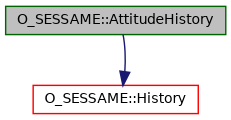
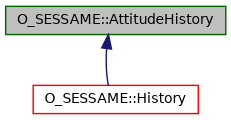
edge "O_SESSAME::AttitudeHistory" -> "O_SESSAME::History": reversed
